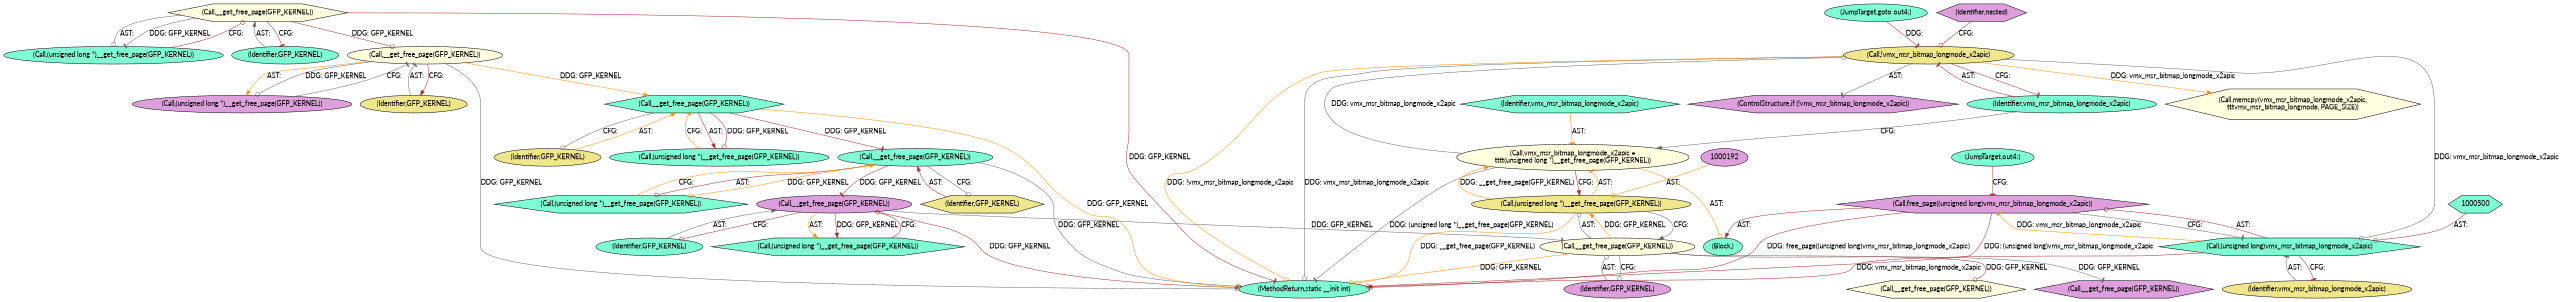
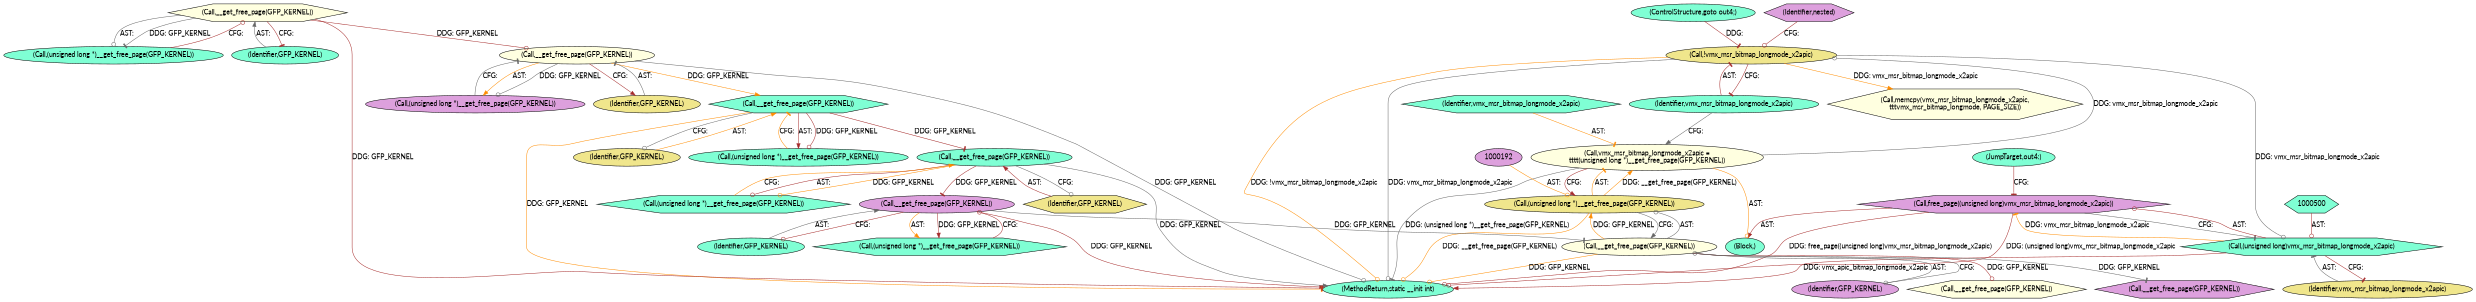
node "(JumpTarget,goto out4;)": label "(JumpTarget,goto out4;)" -> "(ControlStructure,goto out4;)"
node "(ControlStructure,if (!vmx_msr_bitmap_longmode_x2apic))": removed
edge "(Call,(unsigned long)vmx_msr_bitmap_longmode_x2apic)" -> "(MethodReturn,static __init int)": label "DDG: vmx_msr_bitmap_longmode_x2apic" -> "DDG: vmx_apic_bitmap_longmode_x2apic"
